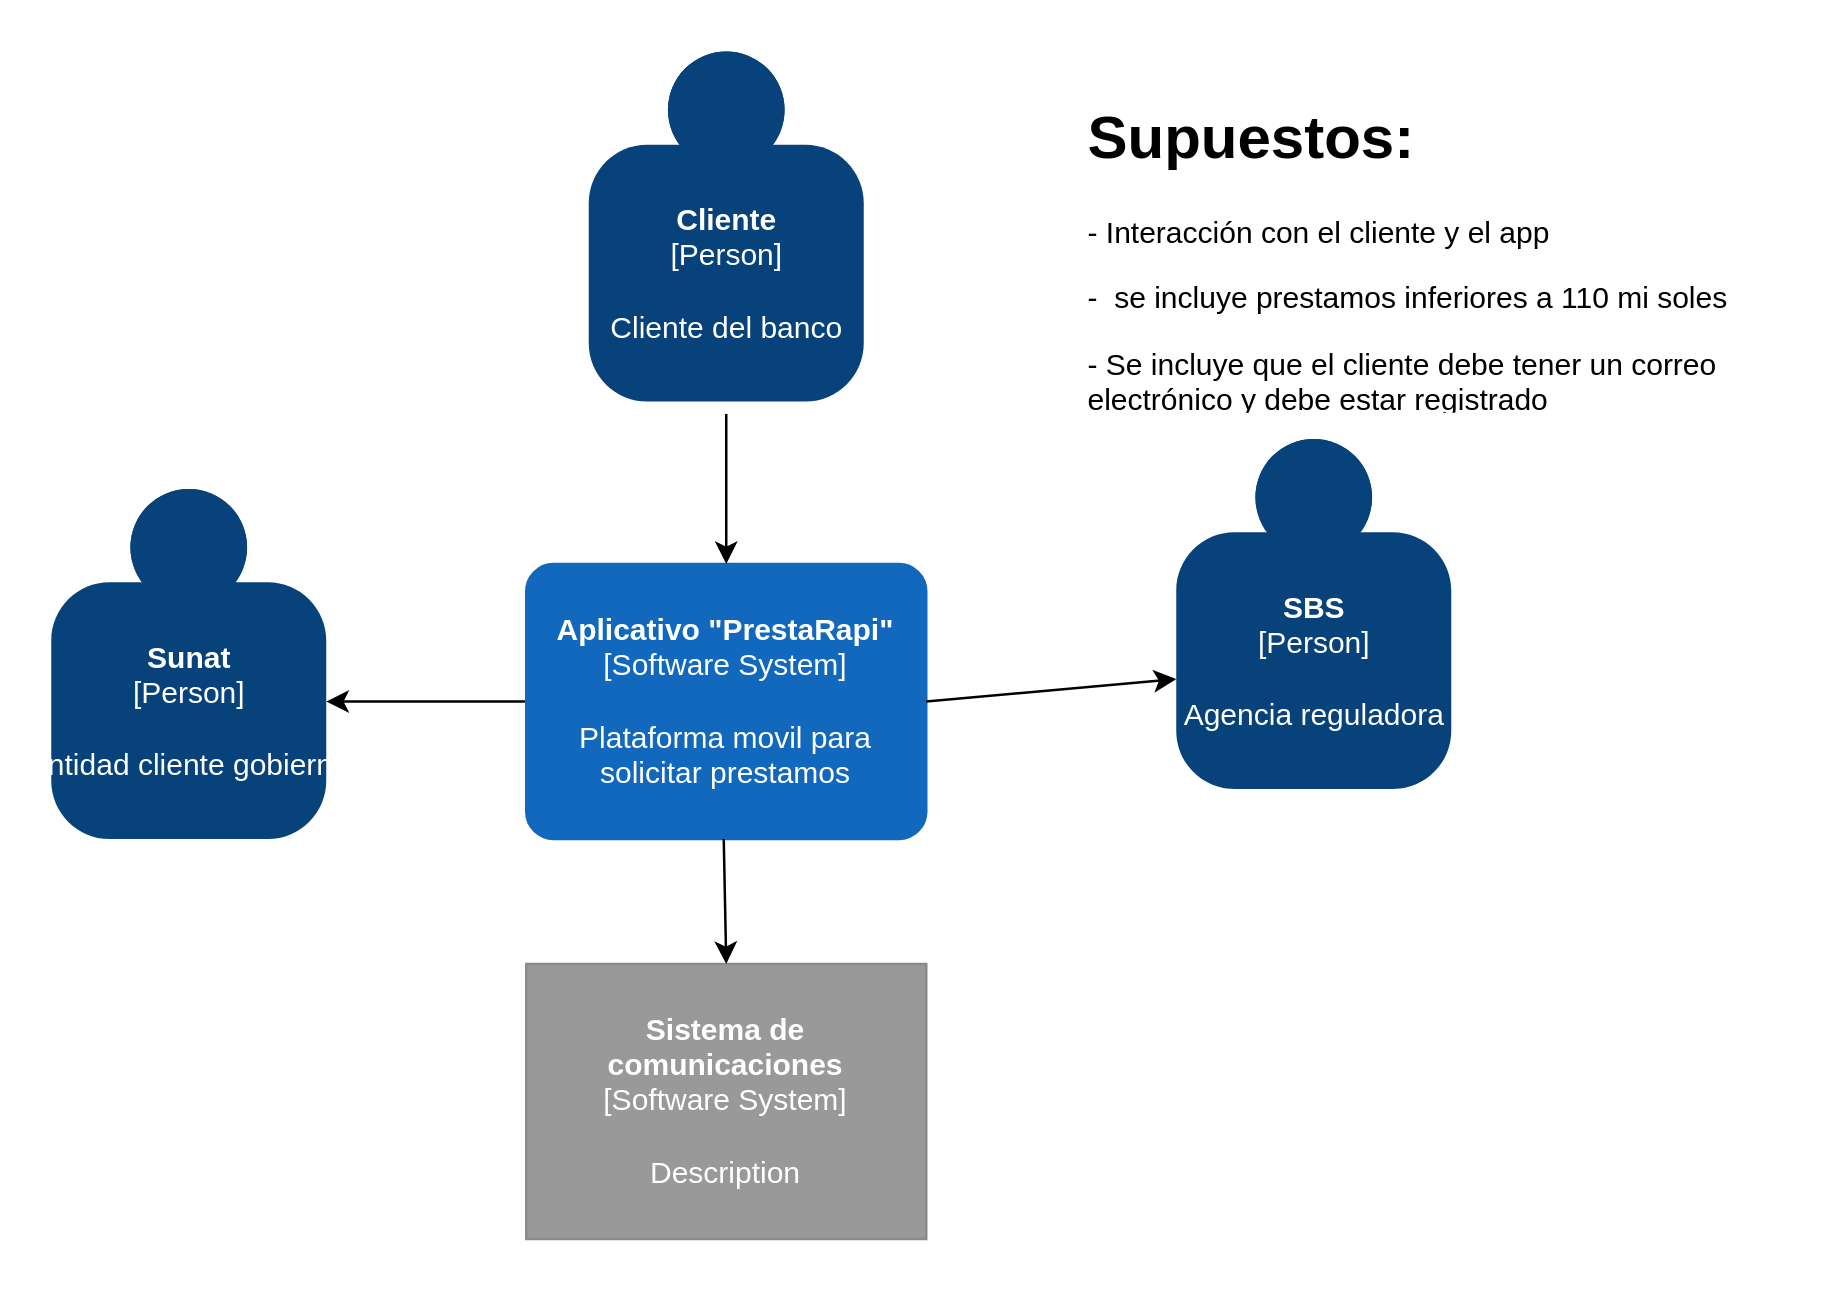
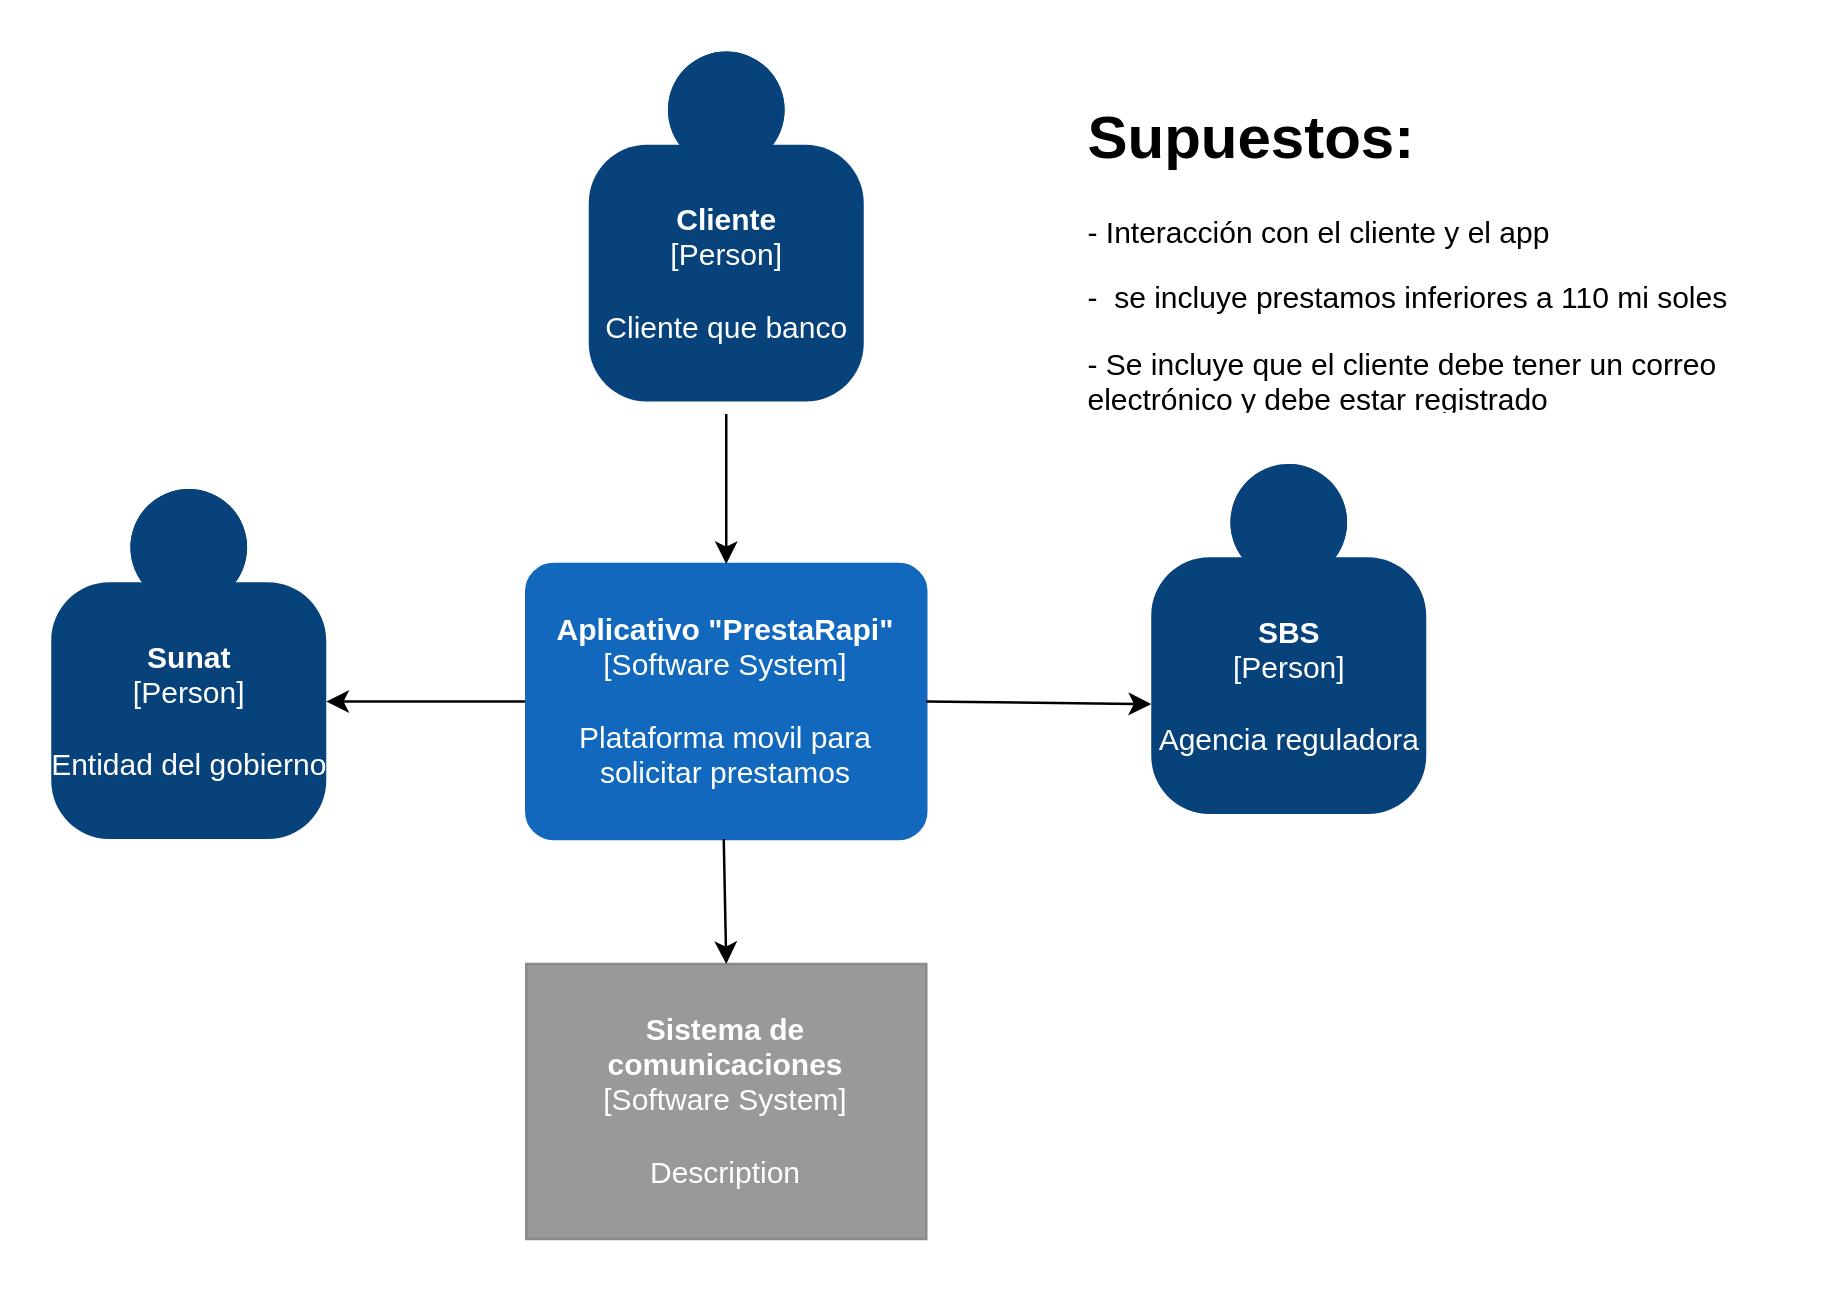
node "Cliente [Person] Cliente del banco": label "Cliente [Person] Cliente del banco" -> "Cliente [Person] Cliente que banco"
node "SBS [Person] Agencia reguladora": moved (1314, 614) -> (1289, 639)
node "Sunat [Person] Entidad cliente gobierno": label "Sunat [Person] Entidad cliente gobierno" -> "Sunat [Person] Entidad del gobierno"
